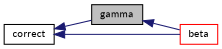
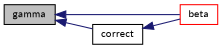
edge "gamma" -> "correct": reversed
